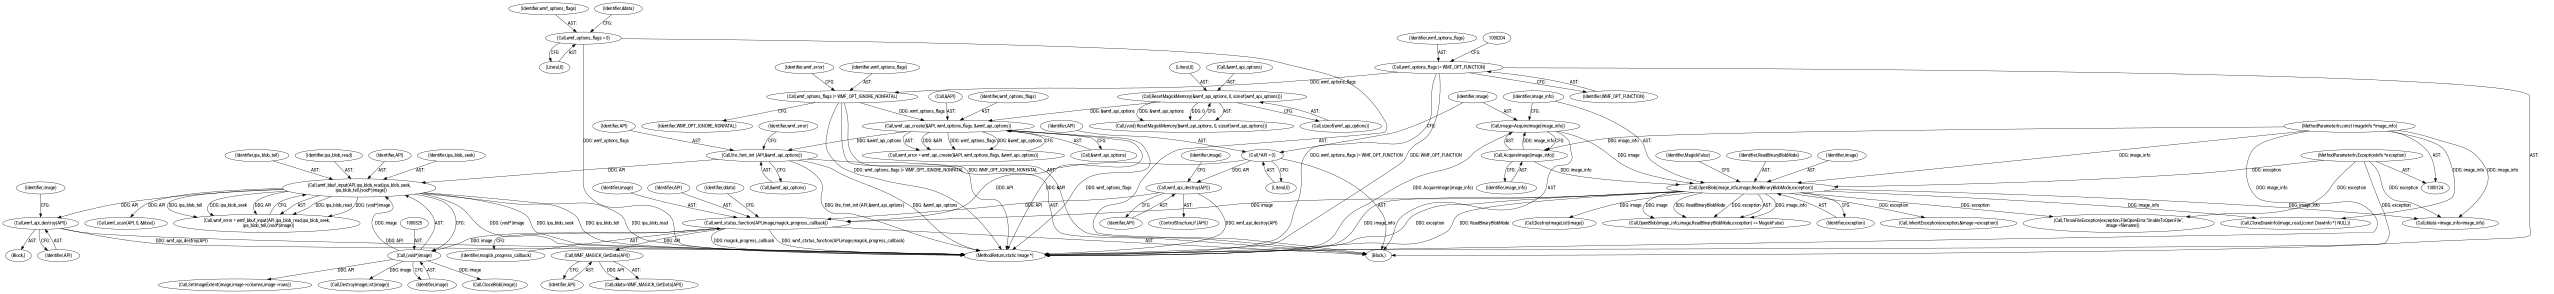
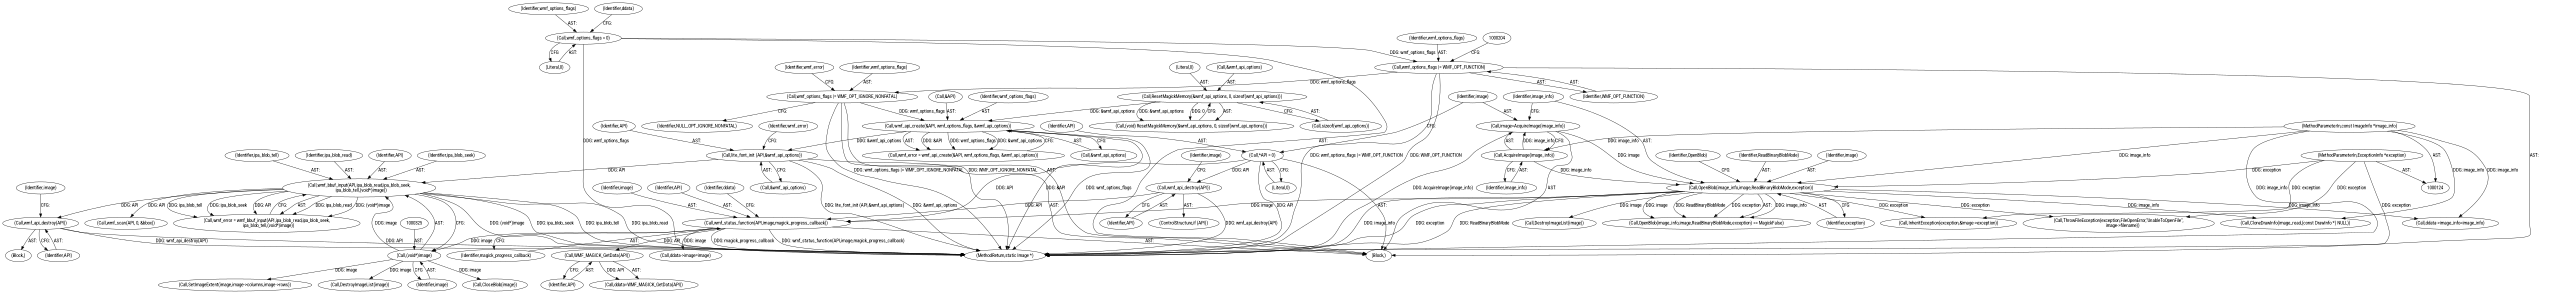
edge "(Call,wmf_options_flags = 0)" -> "(Call,wmf_options_flags |= WMF_OPT_FUNCTION)": added, label "DDG: wmf_options_flags"
edge "(Call,wmf_options_flags |= WMF_OPT_FUNCTION)" -> "(Identifier,WMF_OPT_FUNCTION)": label "CFG: " -> "AST: "
node "(Identifier,WMF_OPT_IGNORE_NONFATAL)": label "(Identifier,WMF_OPT_IGNORE_NONFATAL)" -> "(Identifier,NULL_OPT_IGNORE_NONFATAL)"
node "(Identifier,MagickFalse)": label "(Identifier,MagickFalse)" -> "(Identifier,OpenBlob)"
edge "(MethodParameterIn,ExceptionInfo *exception)" -> "(Call,ddata->image_info=image_info)": now "(MethodParameterIn,ExceptionInfo *exception)" -> "(Call,InheritException(exception,&image->exception))"
edge "(Call,*API = 0)" -> "(MethodReturn,static Image *)": added, label "DDG: API"
node "(Call,ddata->image=image)": added
edge "(Call,(void*)image)" -> "(Call,SetImageExtent(image,image->columns,image->rows))": label "DDG: API" -> "DDG: image"
